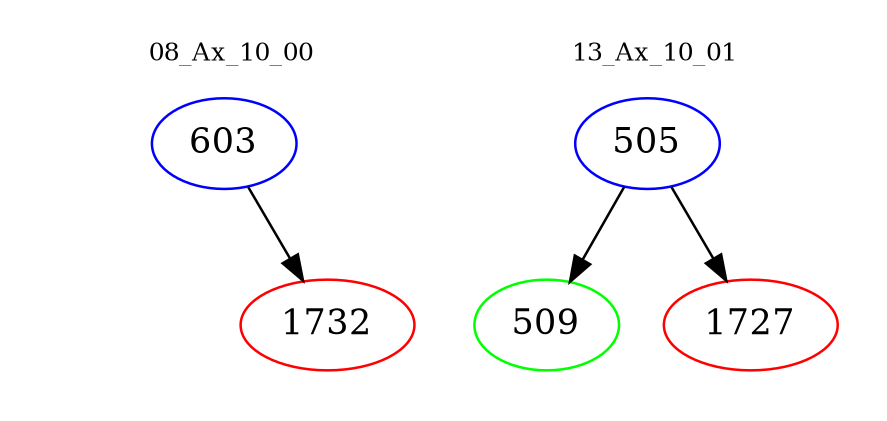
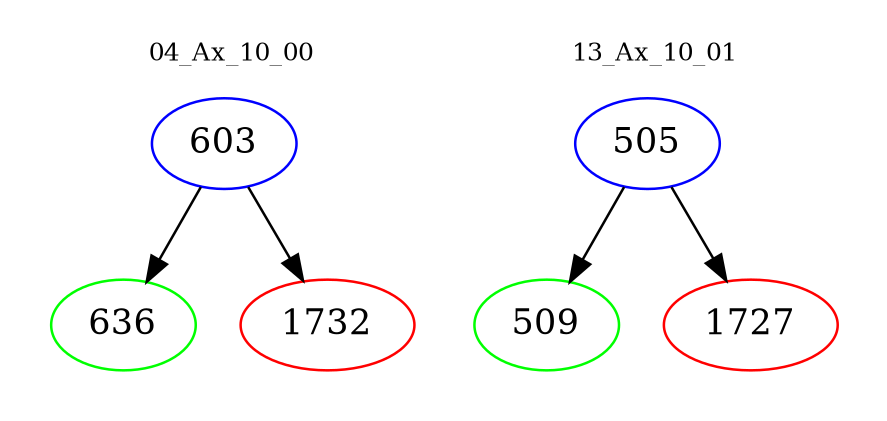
cluster "08_Ax_10_00": label "08_Ax_10_00" -> "04_Ax_10_00"
node "636": added
